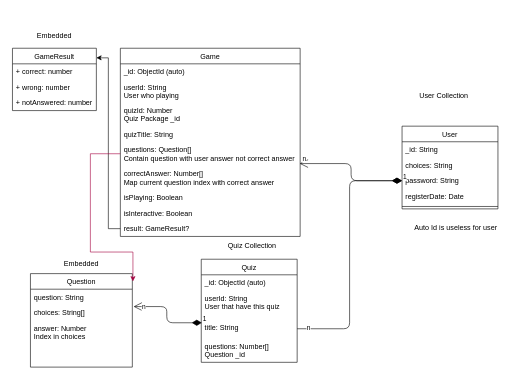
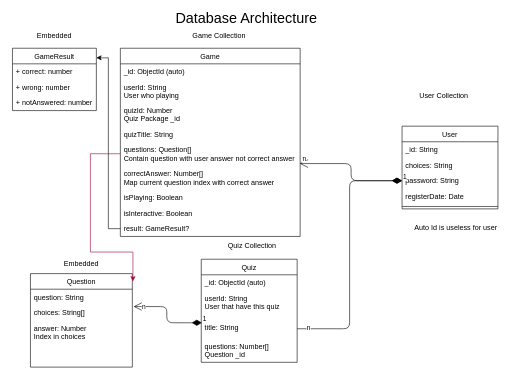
node "Database Architecture": added
node "Game Collection": added
